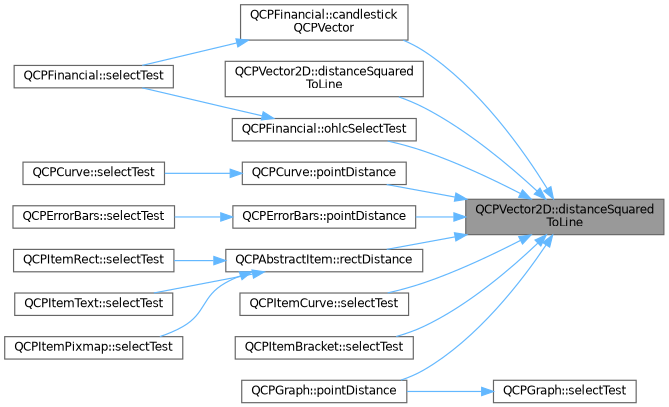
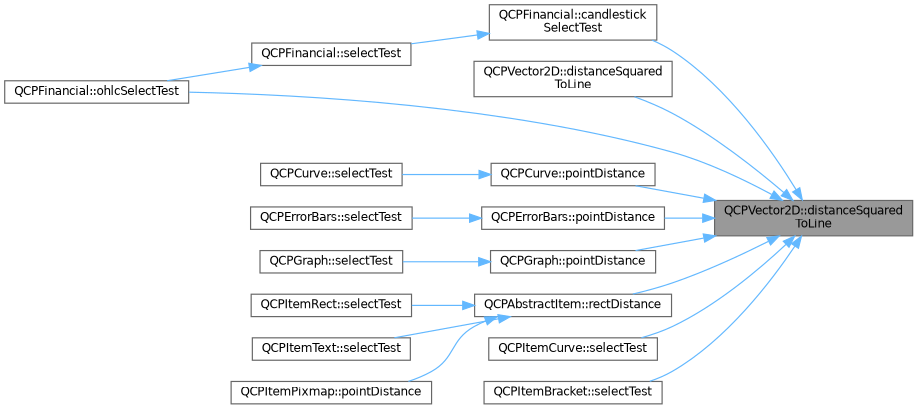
node "QCPFinancial::candlestick QCPVector": label "QCPFinancial::candlestick QCPVector" -> "QCPFinancial::candlestick SelectTest"
edge "QCPFinancial::selectTest" -> "QCPFinancial::ohlcSelectTest": reversed
node "QCPItemPixmap::selectTest": label "QCPItemPixmap::selectTest" -> "QCPItemPixmap::pointDistance"
edge "QCPGraph::pointDistance" -> "QCPGraph::selectTest": reversed
